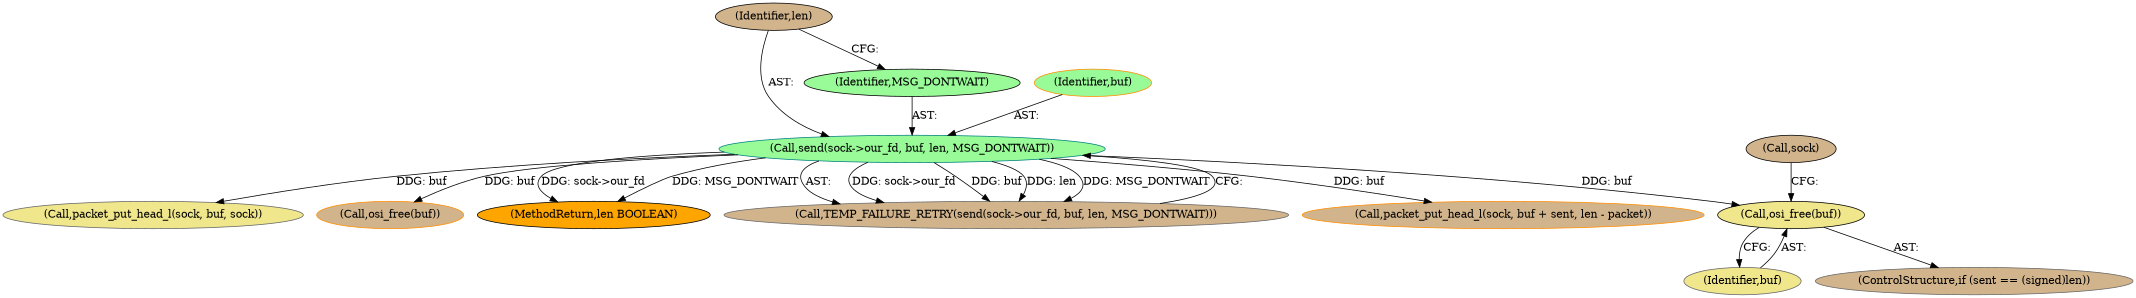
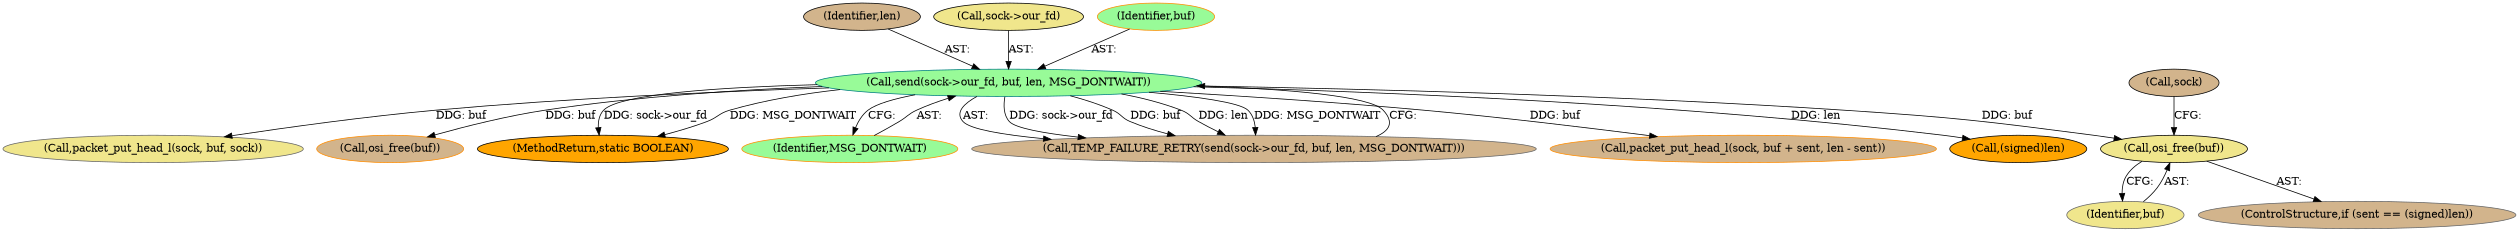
node "(Call,sock->our_fd)": added
edge "(Identifier,len)" -> "(Identifier,MSG_DONTWAIT)": now "(Call,send(sock->our_fd, buf, len, MSG_DONTWAIT))" -> "(Identifier,MSG_DONTWAIT)"
node "(Identifier,MSG_DONTWAIT)": color black -> darkorange
node "(Call,(signed)len)": added
node "(MethodReturn,len BOOLEAN)": label "(MethodReturn,len BOOLEAN)" -> "(MethodReturn,static BOOLEAN)"
node "(Call,packet_put_head_l(sock, buf + sent, len - packet))": label "(Call,packet_put_head_l(sock, buf + sent, len - packet))" -> "(Call,packet_put_head_l(sock, buf + sent, len - sent))"
